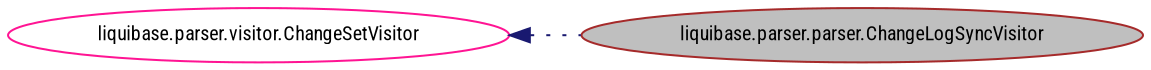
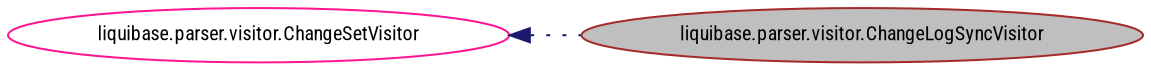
node "liquibase.parser.parser.ChangeLogSyncVisitor": label "liquibase.parser.parser.ChangeLogSyncVisitor" -> "liquibase.parser.visitor.ChangeLogSyncVisitor"
